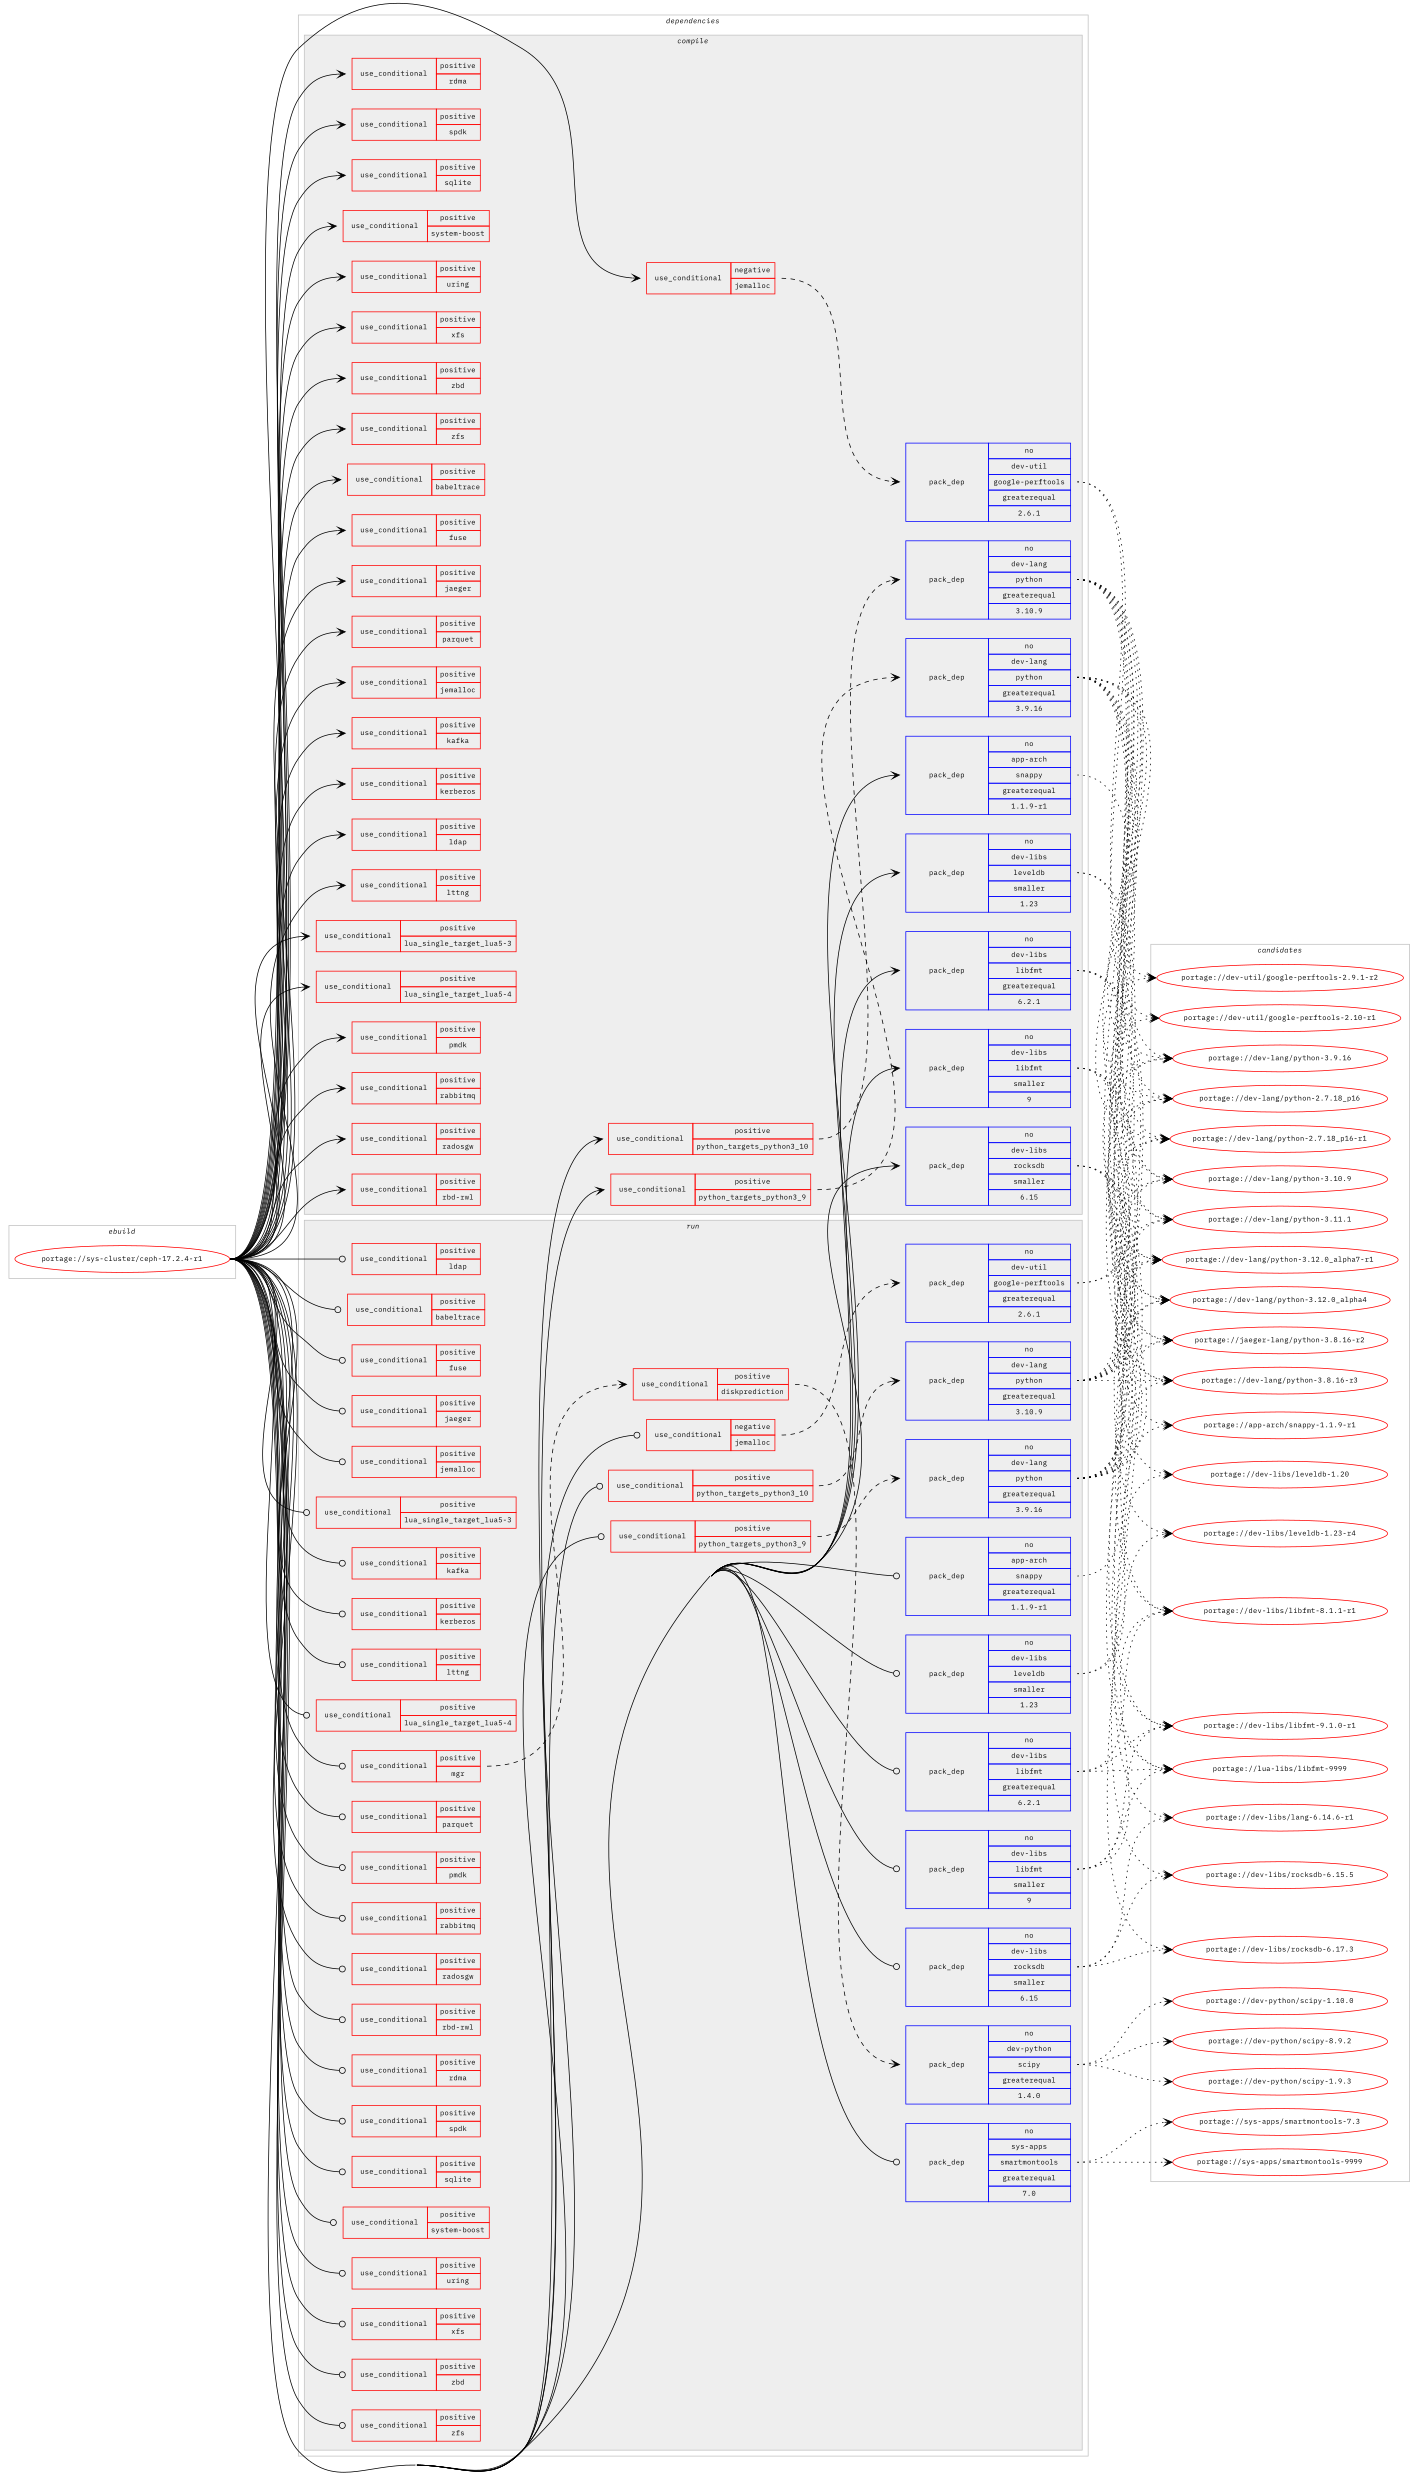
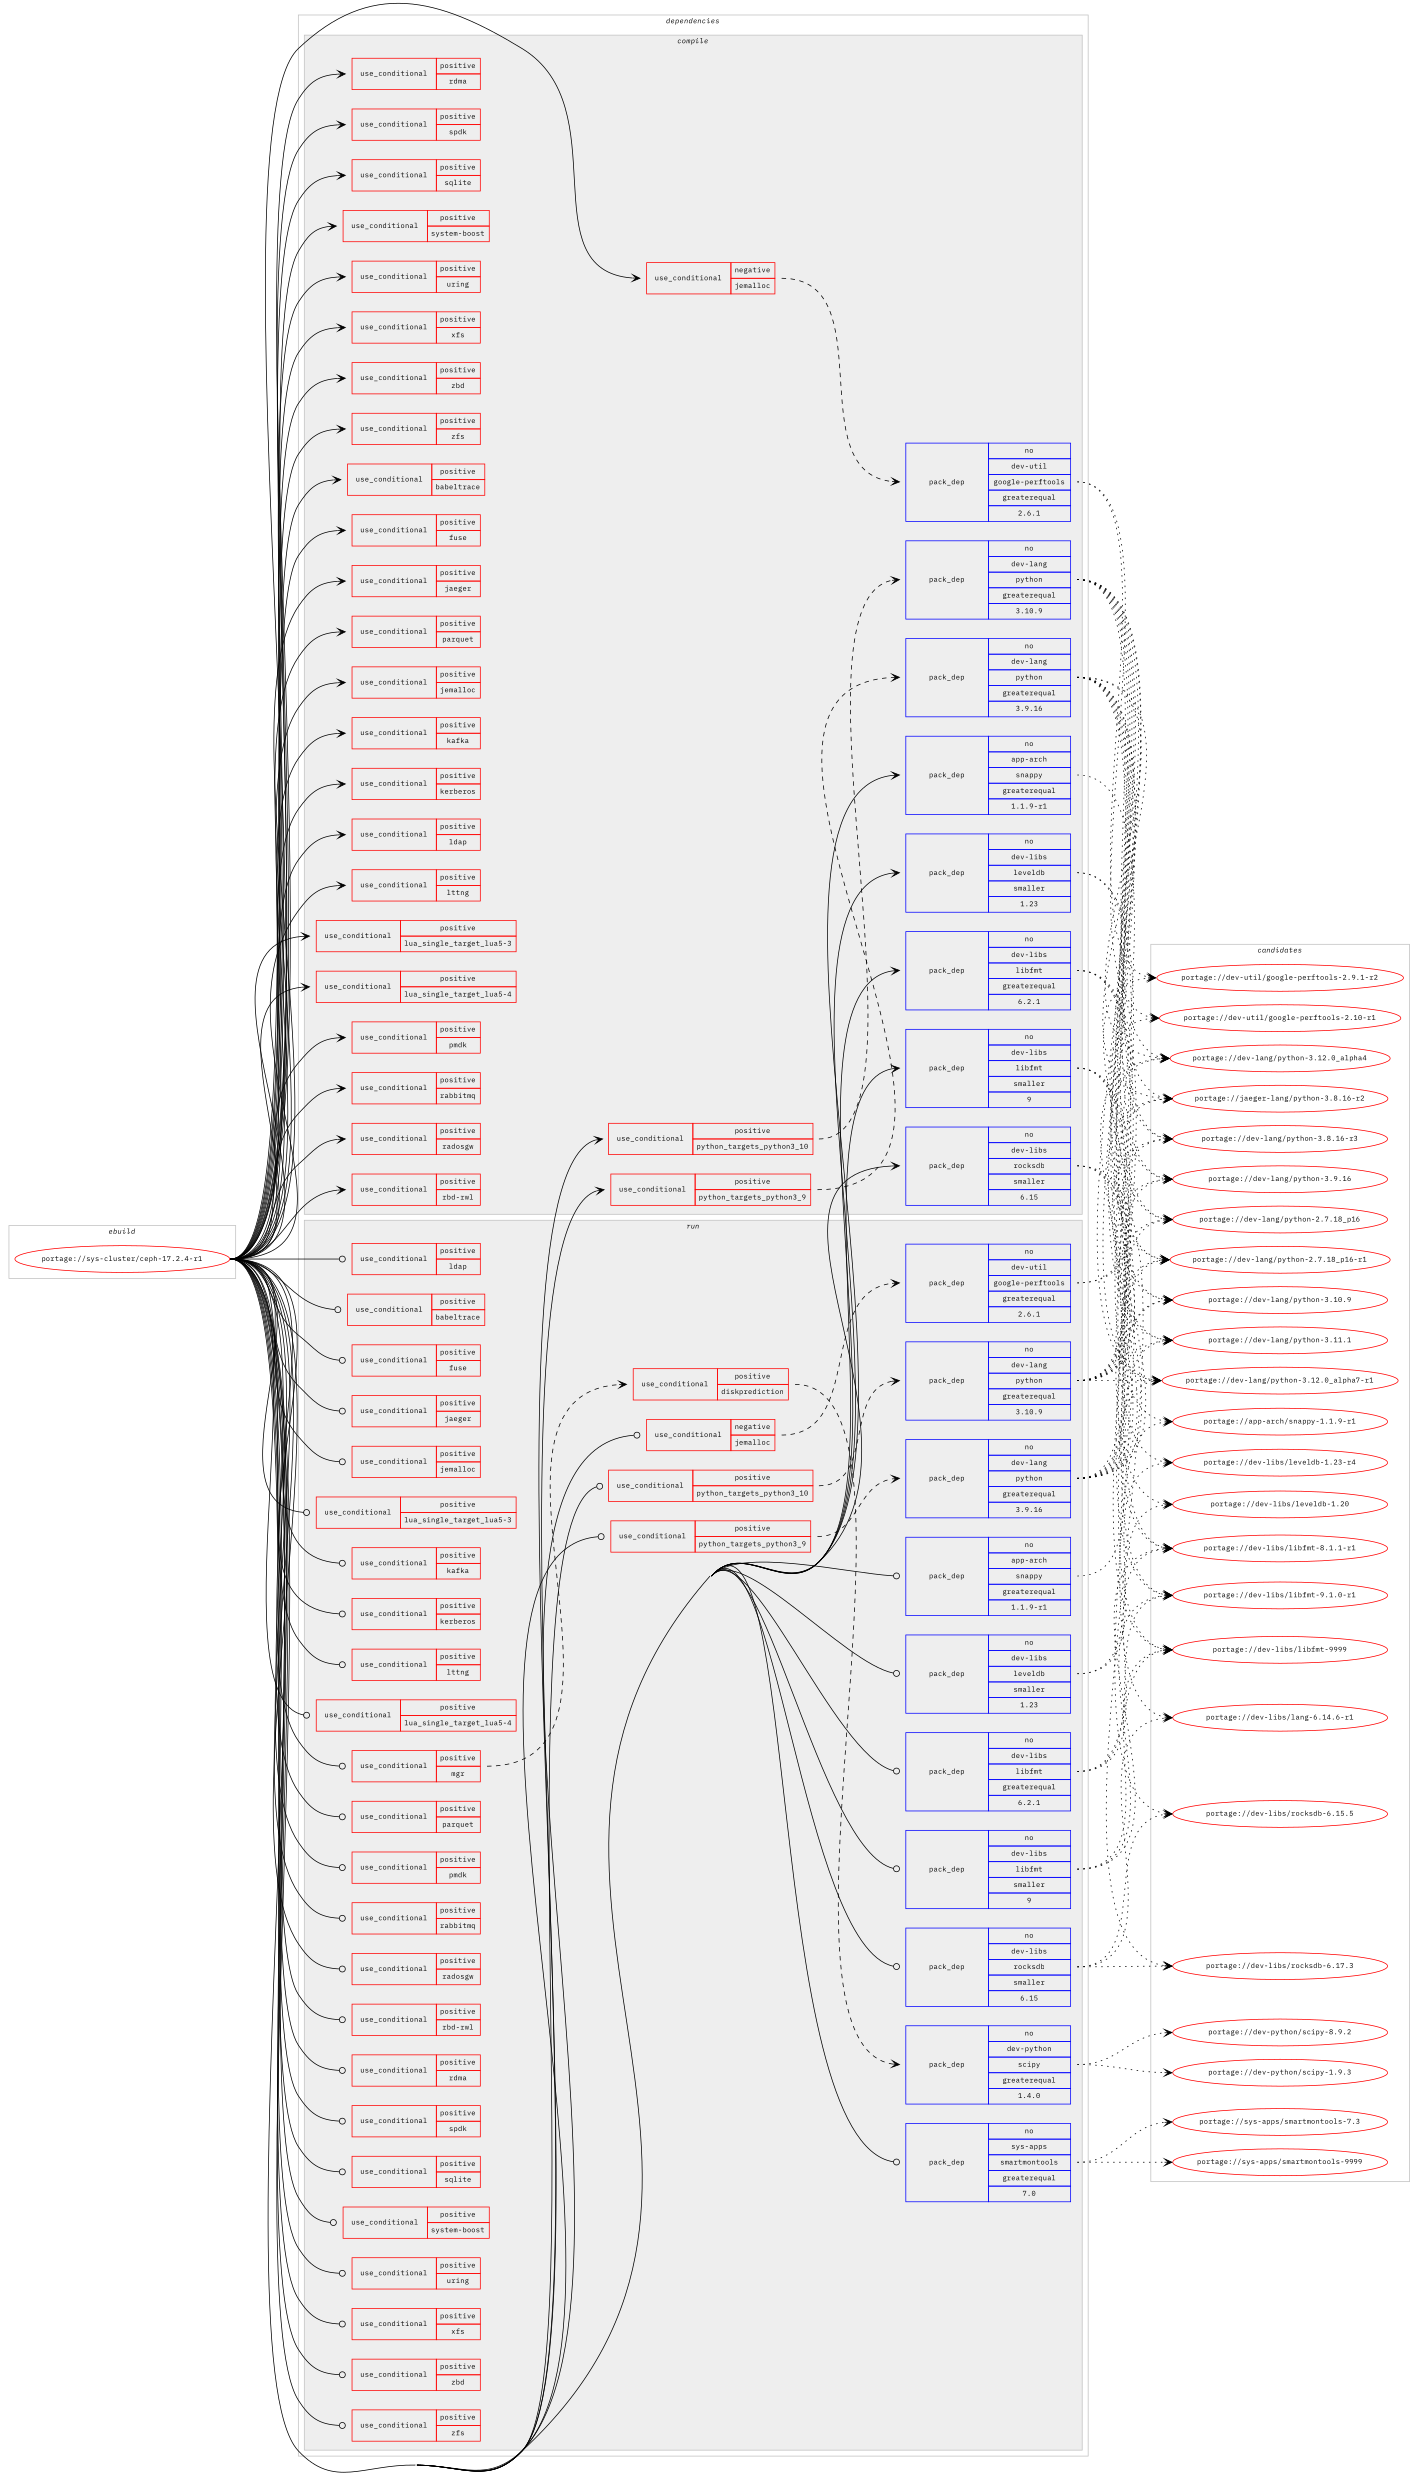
node "portage://lua-libs/libfmt-9999": label "portage://lua-libs/libfmt-9999" -> "portage://dev-libs/libfmt-9999"
node "portage://dev-python/scipy-1.10.0": removed
